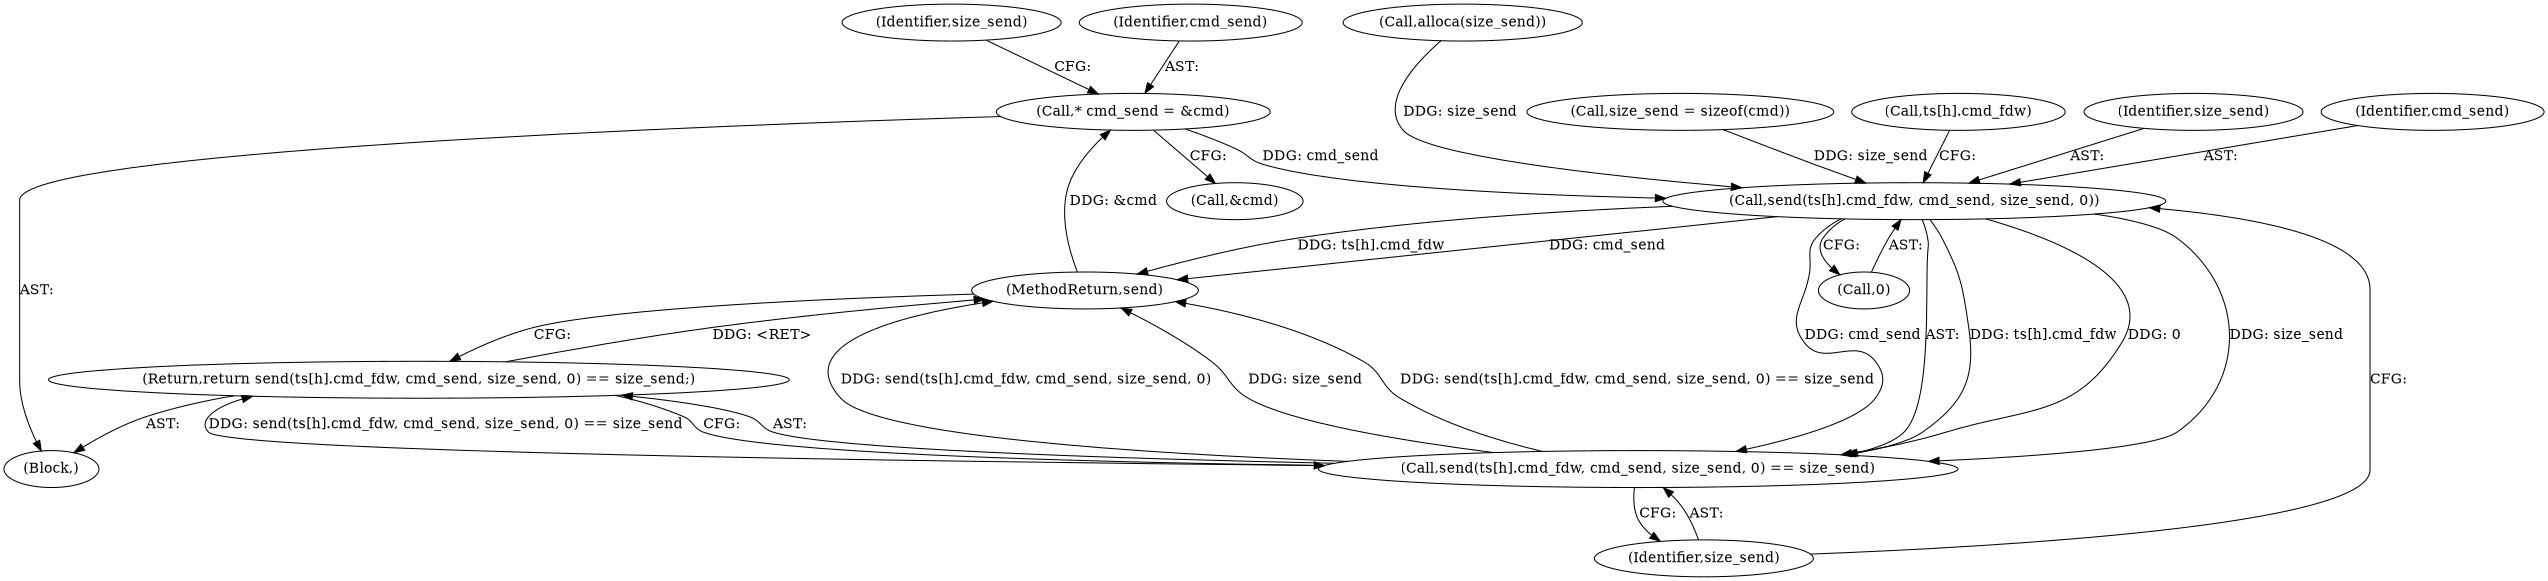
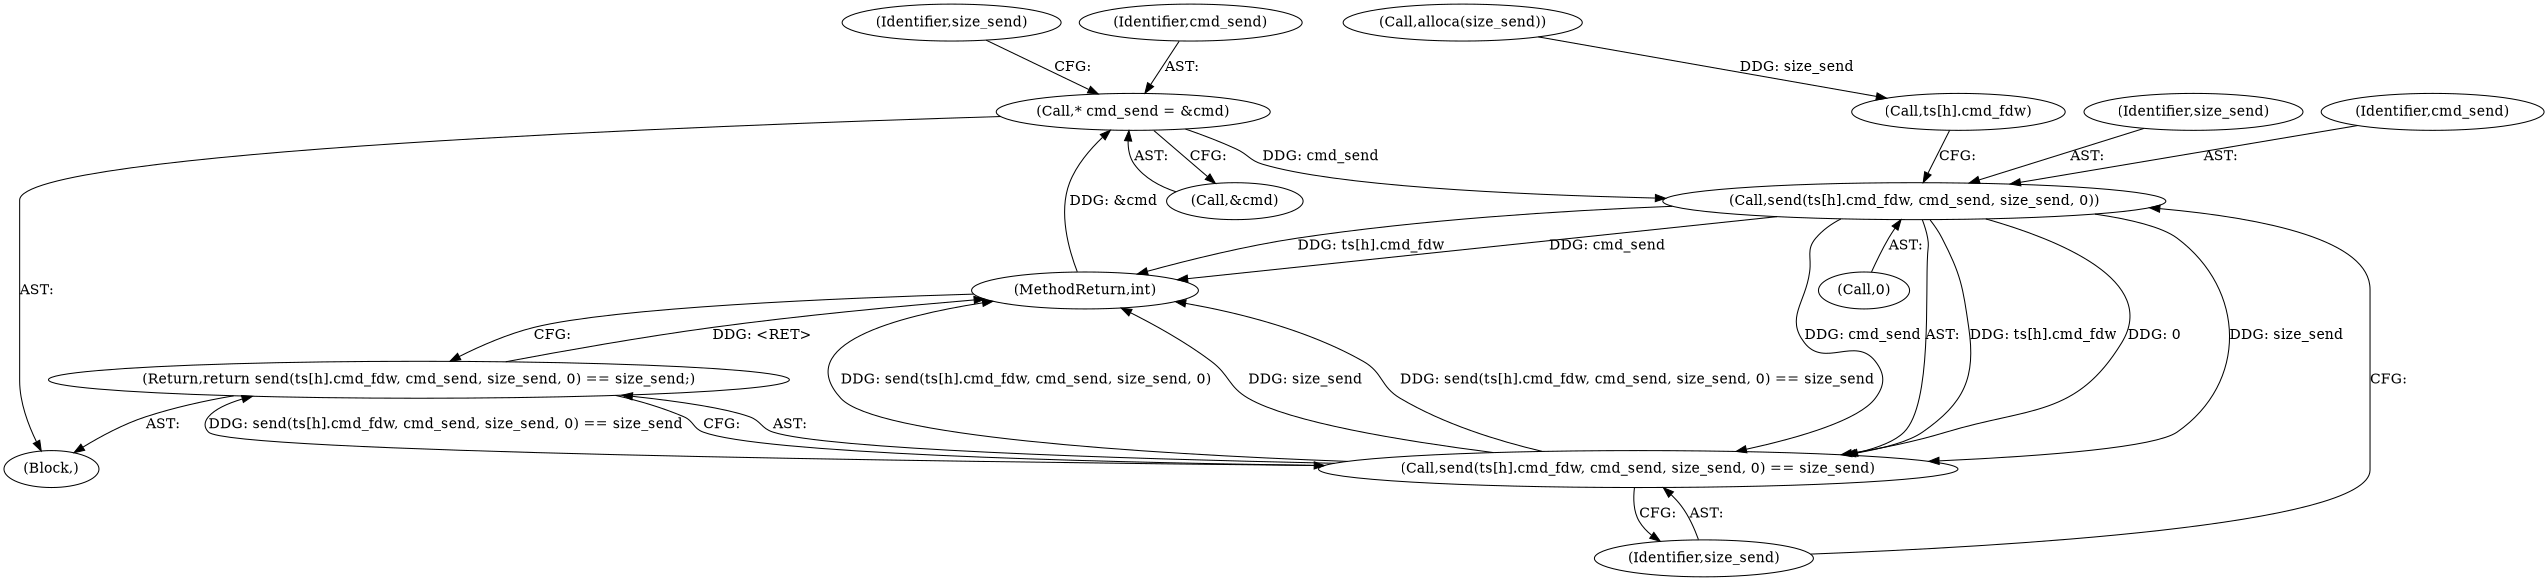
node "(Call,size_send = sizeof(cmd))": removed
edge "(Call,alloca(size_send))" -> "(Call,send(ts[h].cmd_fdw, cmd_send, size_send, 0))": now "(Call,alloca(size_send))" -> "(Call,ts[h].cmd_fdw)"
edge "(Call,&cmd)" -> "(Call,* cmd_send = &cmd)": added, label "AST:"
edge "(Call,send(ts[h].cmd_fdw, cmd_send, size_send, 0))" -> "(Call,0)": removed, label "CFG:"
node "(MethodReturn,send)": label "(MethodReturn,send)" -> "(MethodReturn,int)"
